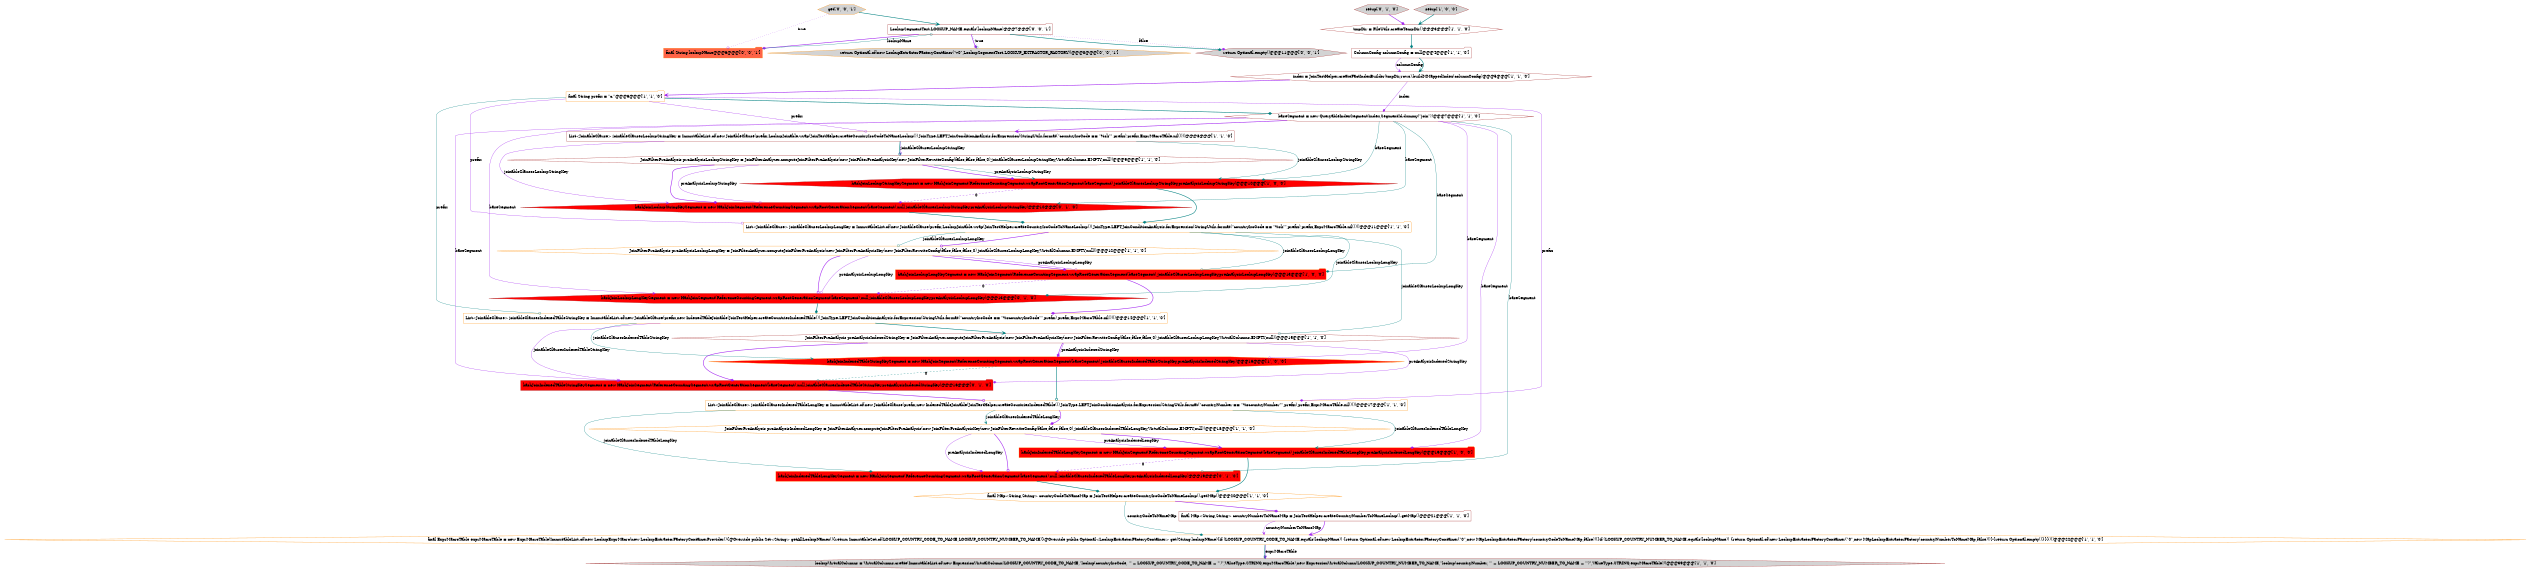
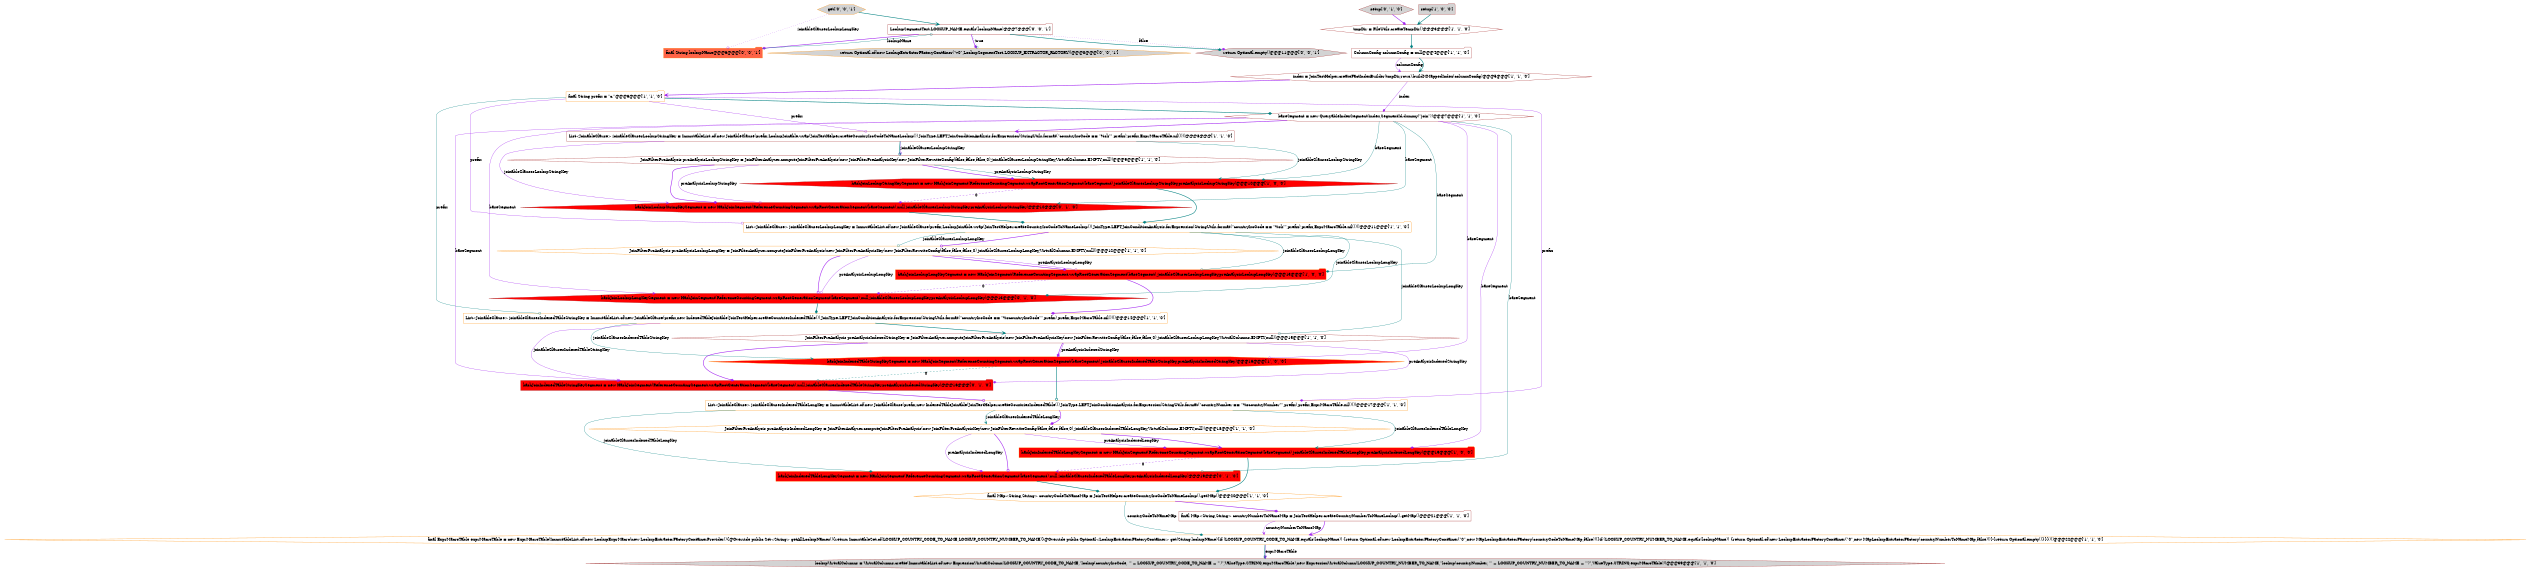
node "setup['1', '0', '0']": shape hexagon -> folder
edge "get['0', '0', '1']" -> "final String lookupName@@@6@@@['0', '0', '1']": label "true" -> "joinableClausesLookupLongKey"
